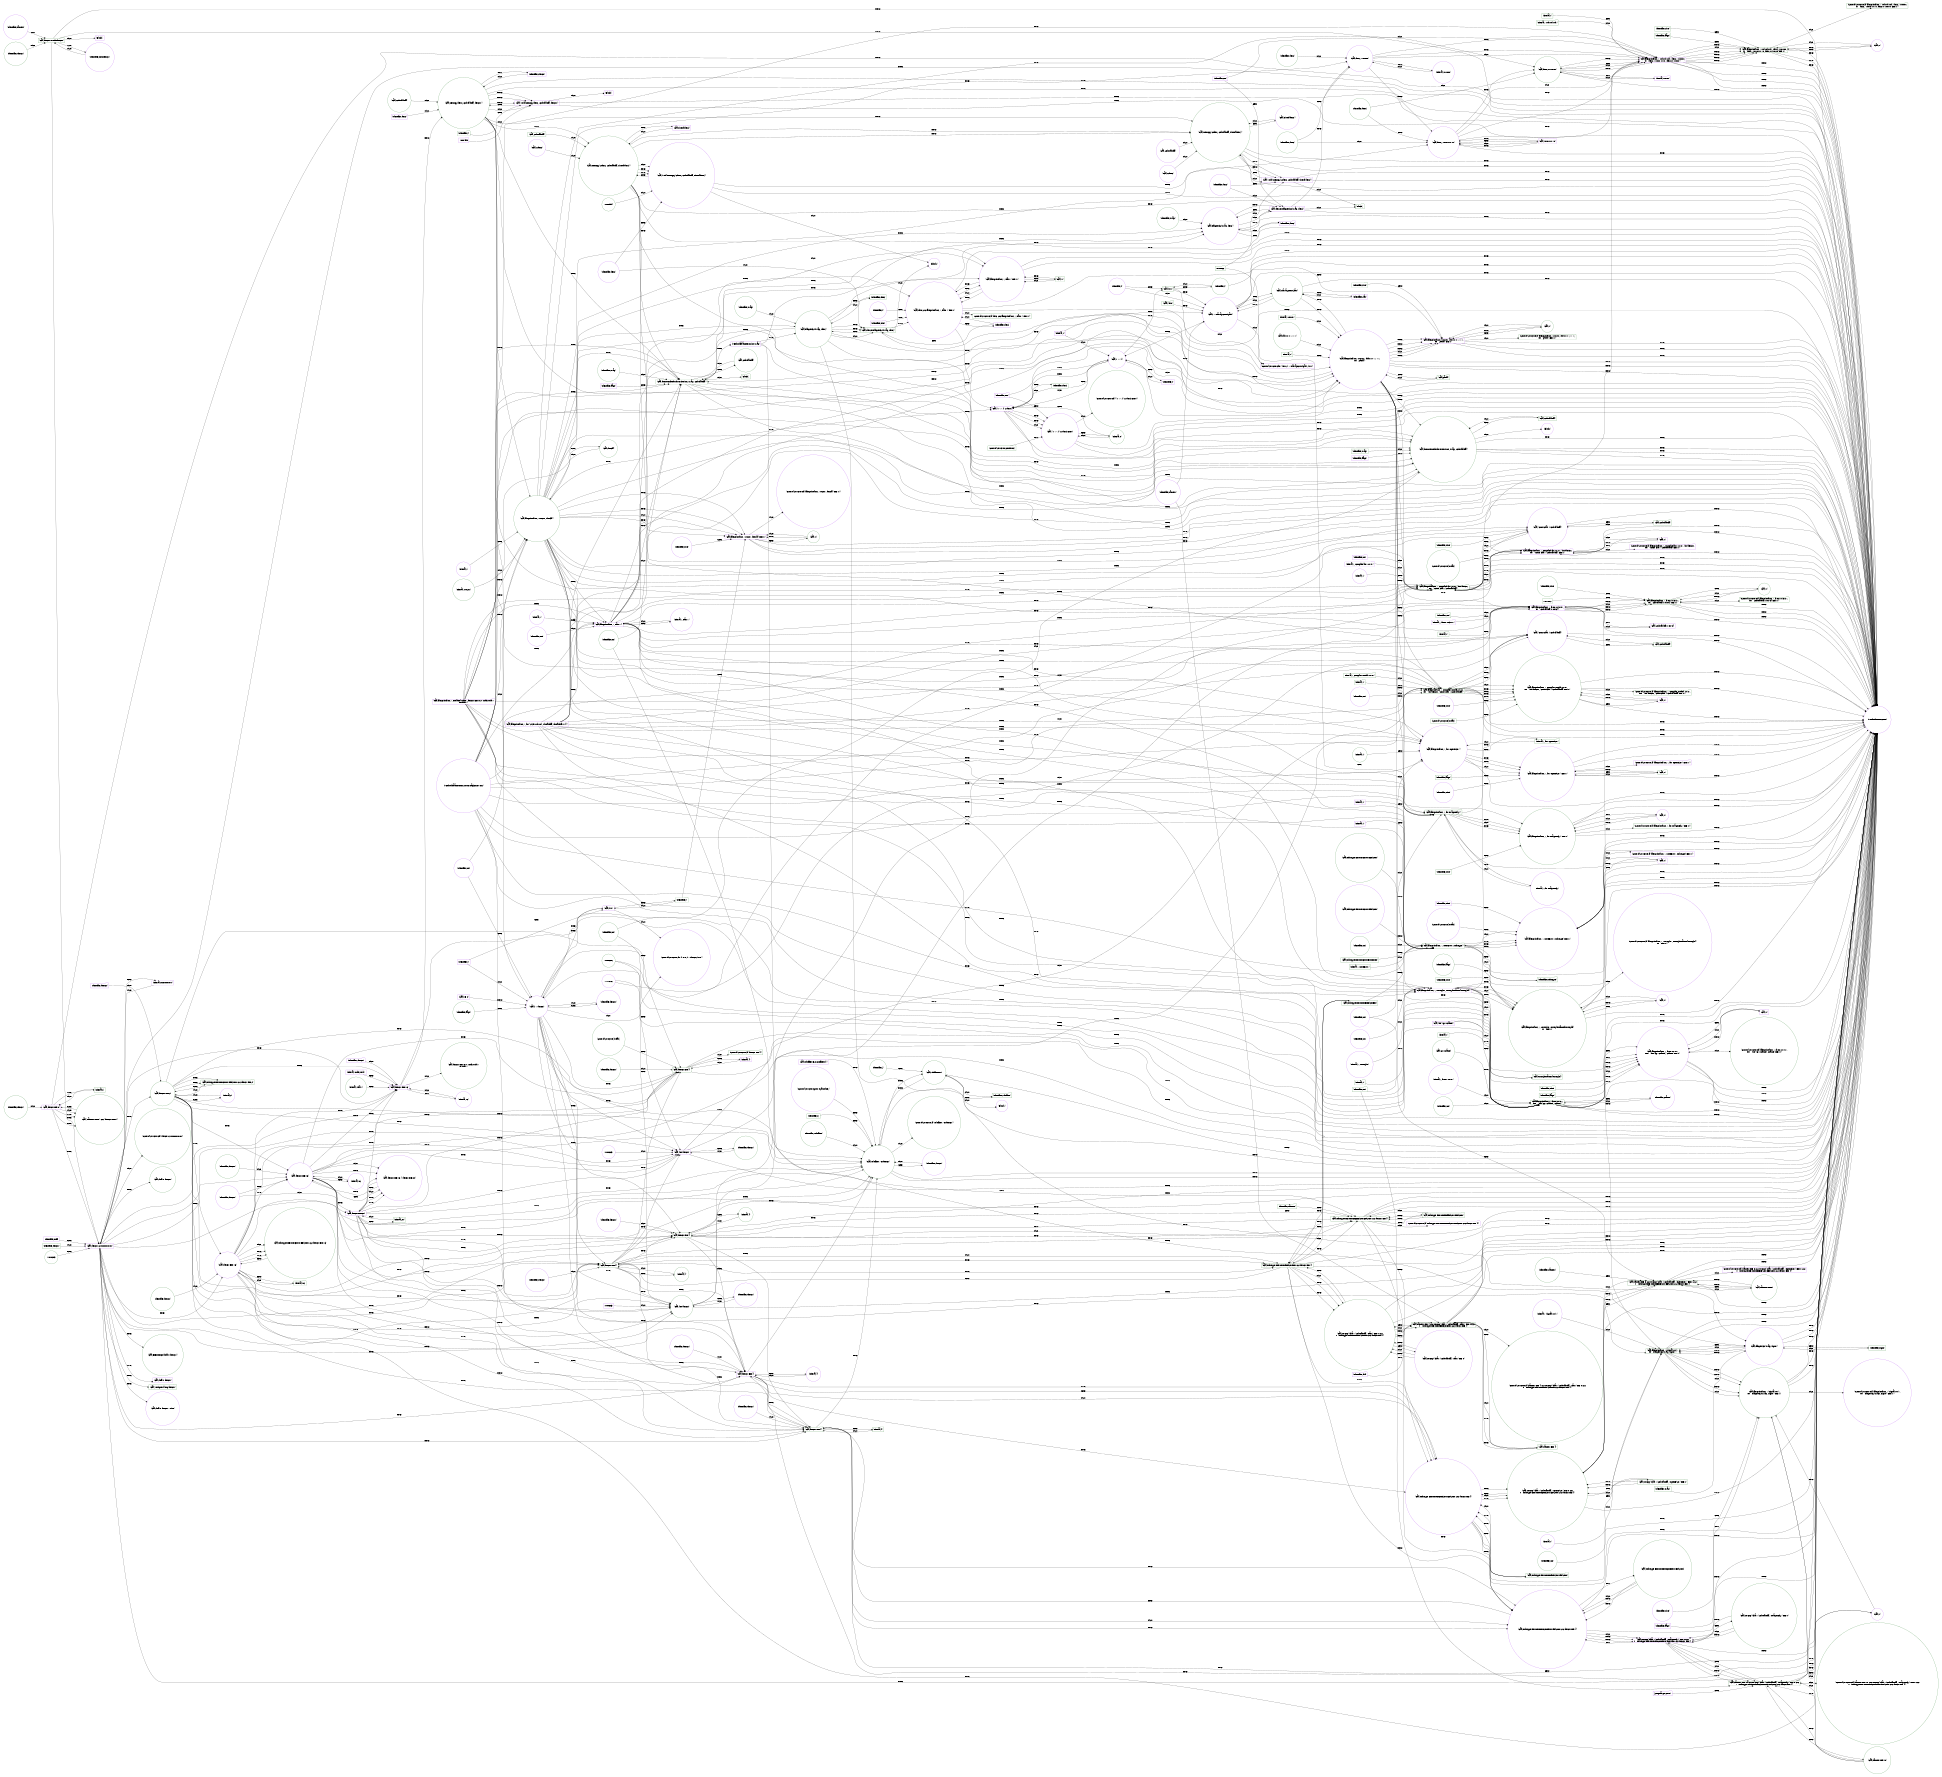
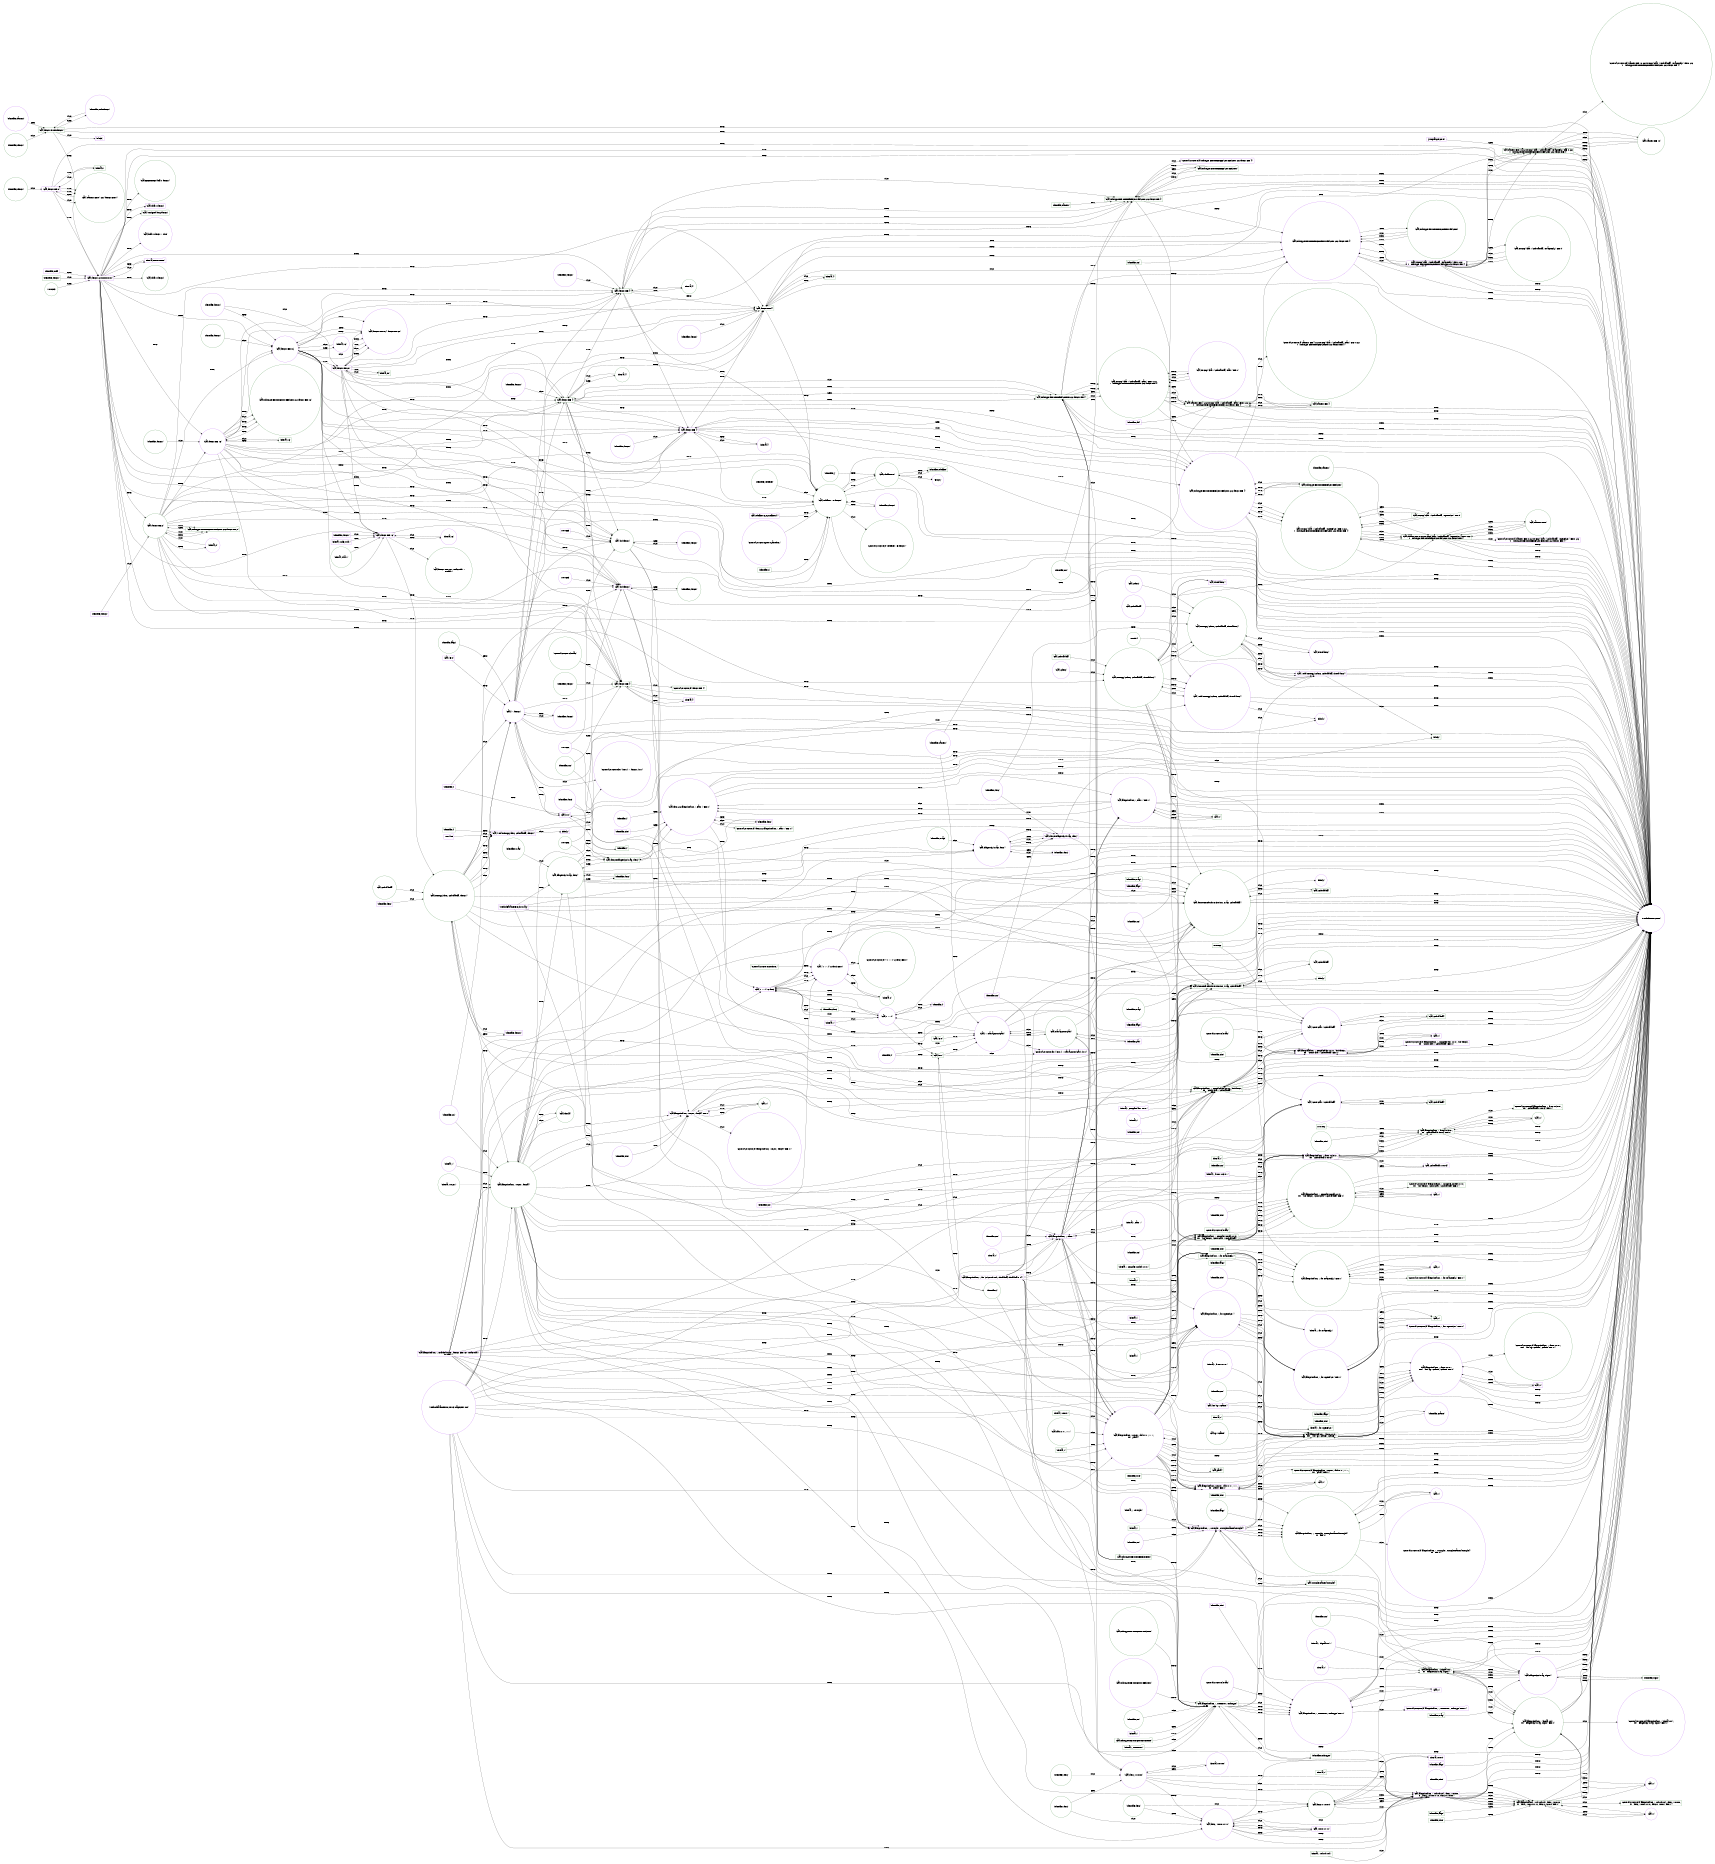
edge "(Call,(void)memcpy(desc, &nbuf[doff], descsz))" -> "(Call,memcpy(desc, &nbuf[doff], descsz))": removed, label "CFG:"
edge "(Call,do_note_freebsd_version(ms, swap, &nbuf[doff]))" -> "(MethodParameterIn,int swap)": reversed
node "(ControlStructure,if (descsz & 0x80000000))": removed
edge "(Call,xnh_type == NT_OPENBSD_VERSION && descsz == 4)" -> "(Call,xnh_type == NT_OPENBSD_VERSION)": label "CFG: " -> "DDG: "
